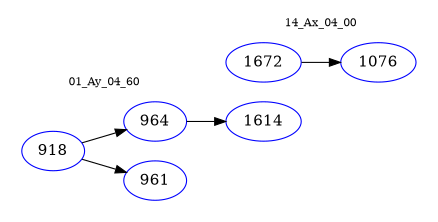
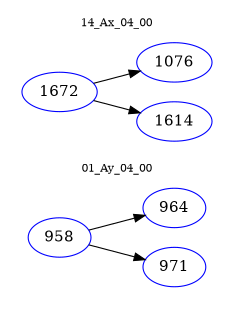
cluster "01_Ay_04_60": label "01_Ay_04_60" -> "01_Ay_04_00"
edge "964" -> "1614": now "1672" -> "1614"
node "918": label "918" -> "958"
node "961": label "961" -> "971"
